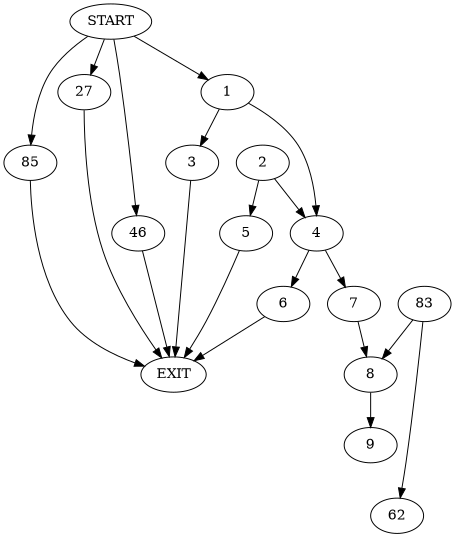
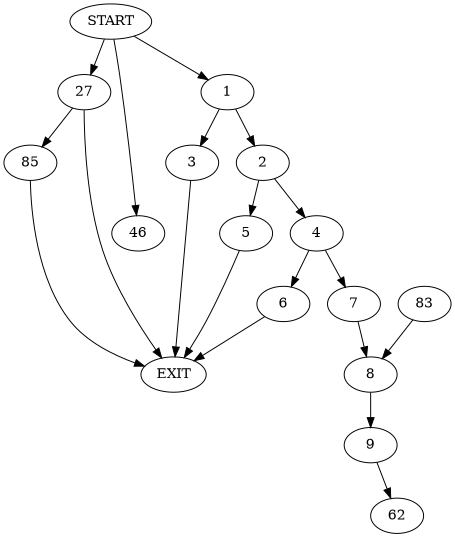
edge "START" -> "85": now "27" -> "85"
edge "1" -> "4": now "1" -> "2"
edge "46" -> "EXIT": removed
edge "83" -> "62": now "9" -> "62"
